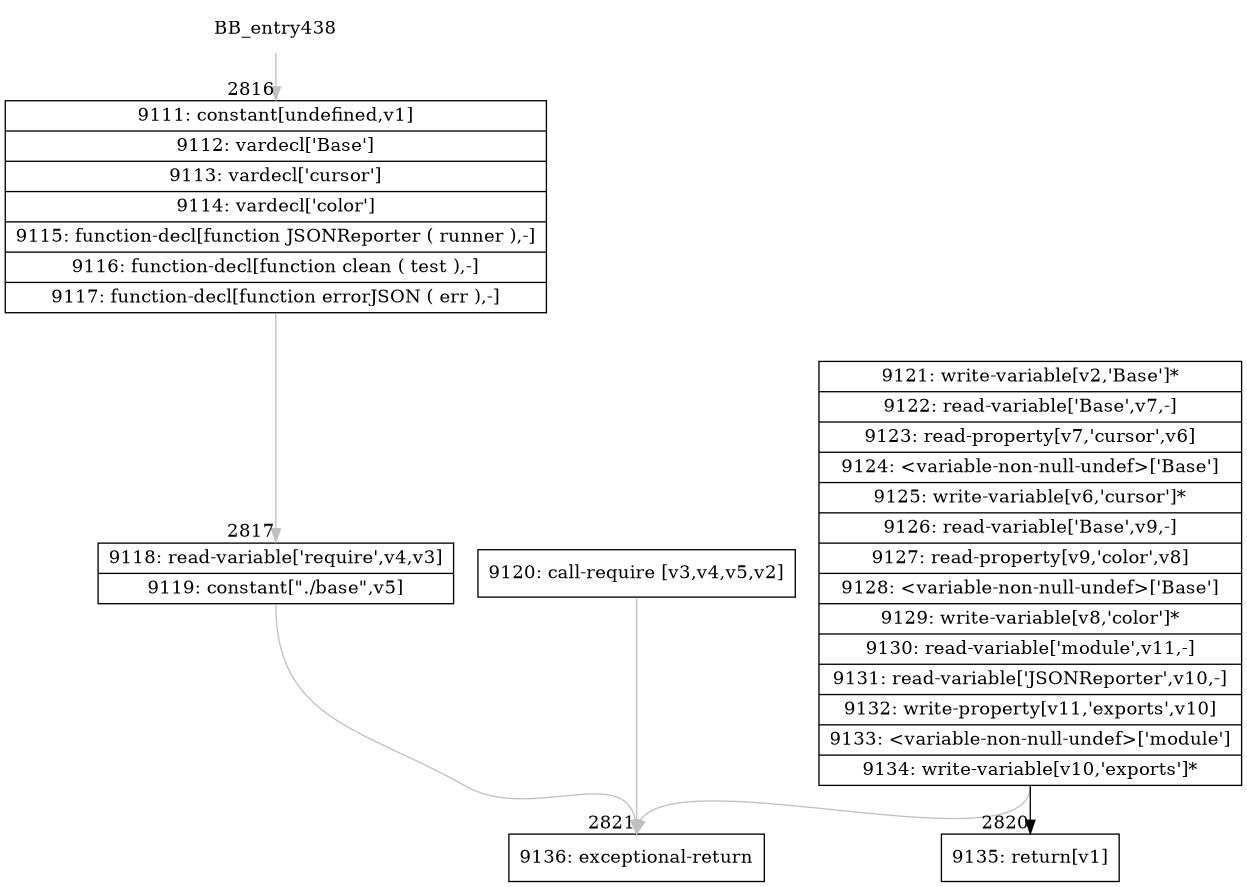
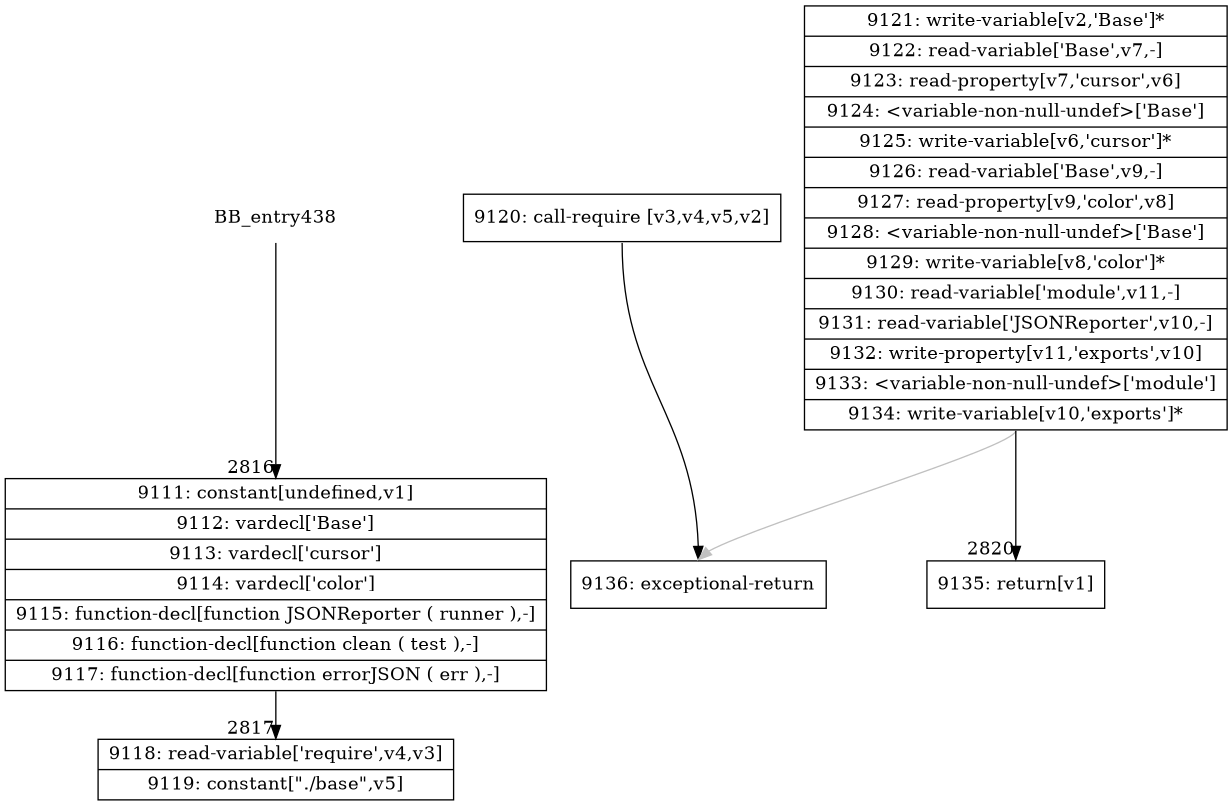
edge "BB_entry438" -> "9111: constant[undefined,v1]": color gray -> black
edge "9111: constant[undefined,v1]" -> "9118: read-variable['require',v4,v3]": color gray -> black
edge "9120: call-require [v3,v4,v5,v2]" -> "9136: exceptional-return": color gray -> black
edge "9118: read-variable['require',v4,v3]" -> "9136: exceptional-return": removed
